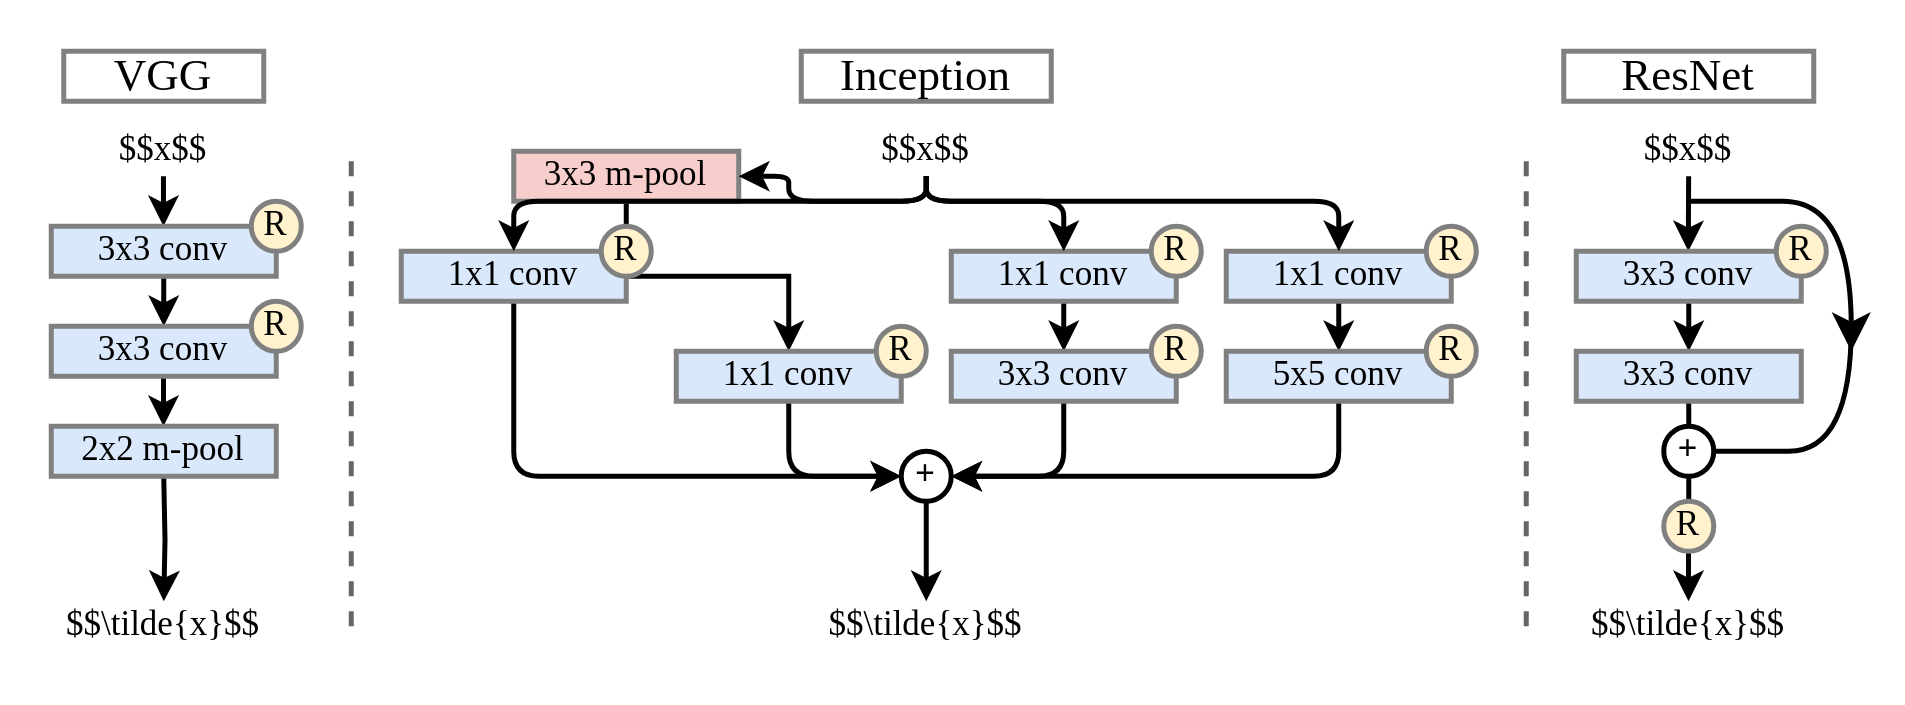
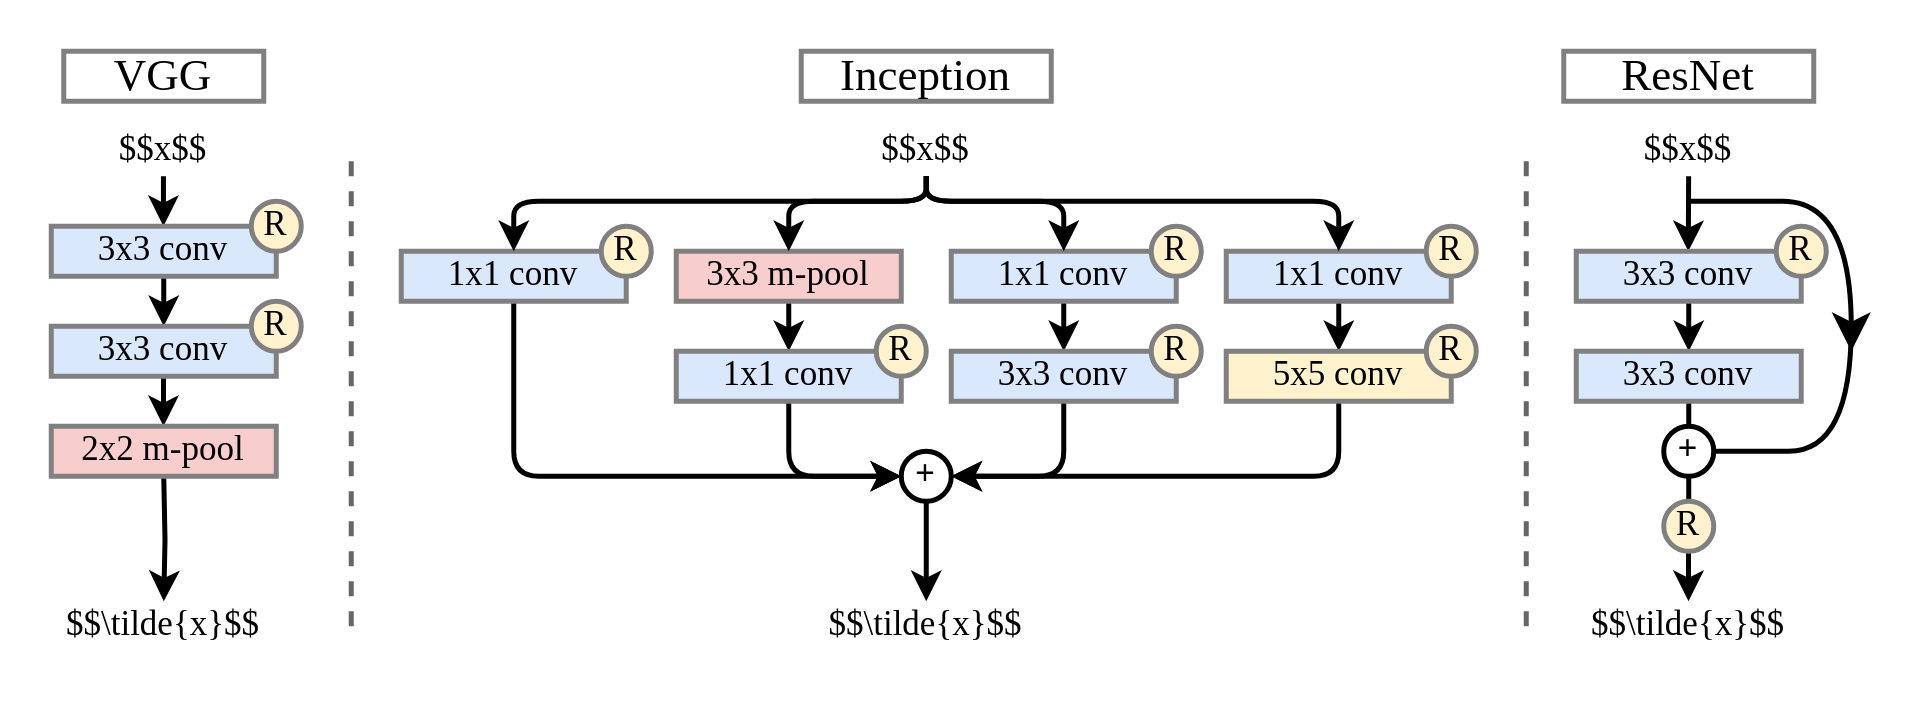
node "3x3 m-pool": moved (626, 176) -> (789, 276)
node "5x5 conv": fillcolor #dae8fc -> #fff2cc
node "2x2 m-pool": fillcolor #dae8fc -> #f8cecc
